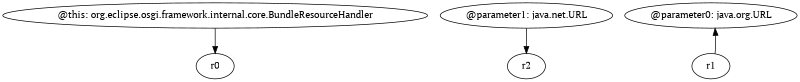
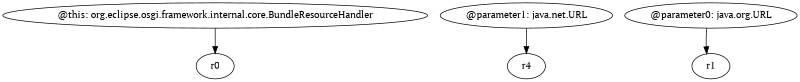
edge "r1" -> "@parameter0: java.org.URL": reversed
node "r2": label "r2" -> "r4"
